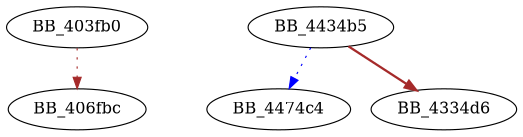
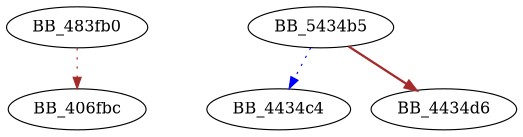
node "BB_403fb0": label "BB_403fb0" -> "BB_483fb0"
node "BB_4434b5": label "BB_4434b5" -> "BB_5434b5"
node "BB_4474c4": label "BB_4474c4" -> "BB_4434c4"
node "BB_4334d6": label "BB_4334d6" -> "BB_4434d6"
